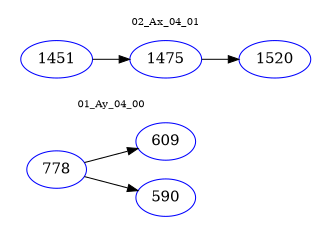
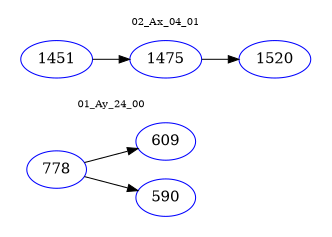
cluster "01_Ay_04_00": label "01_Ay_04_00" -> "01_Ay_24_00"
